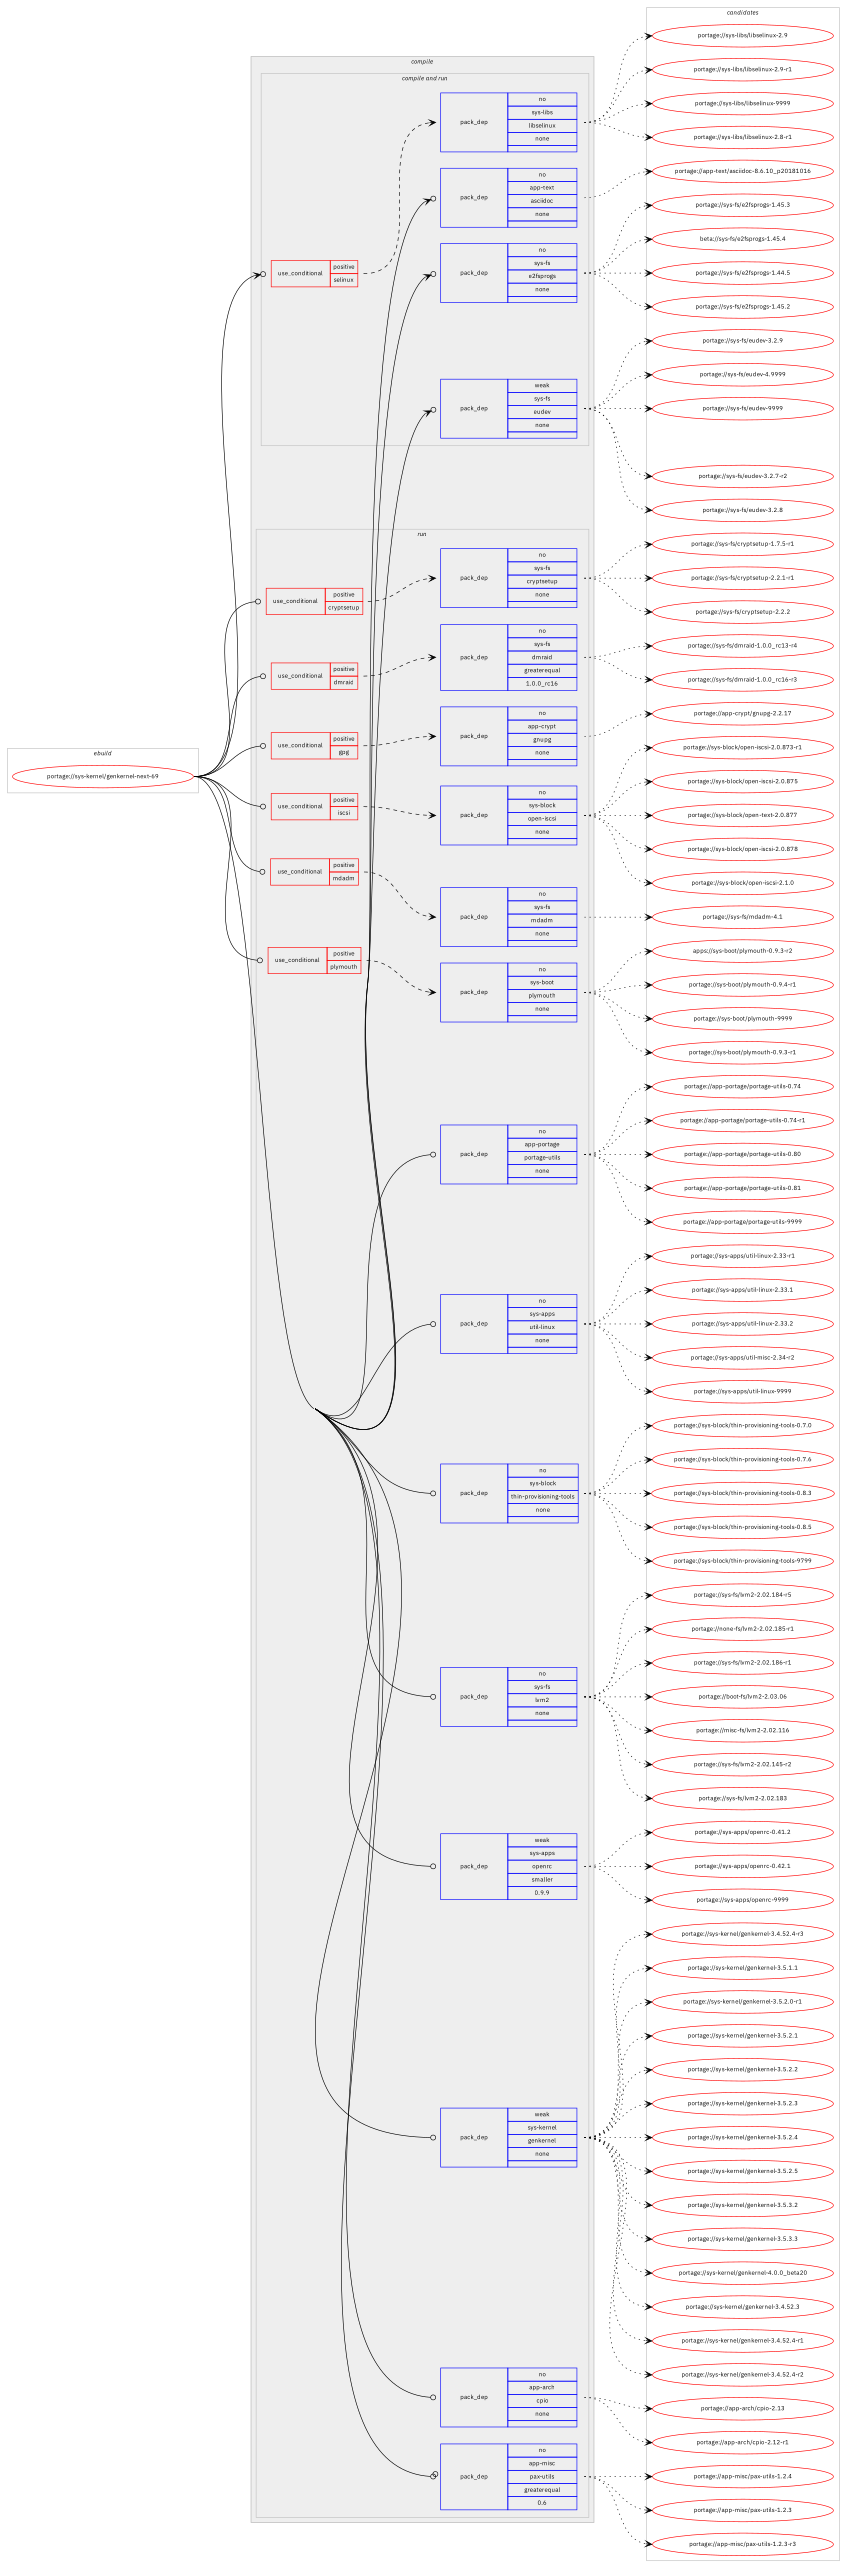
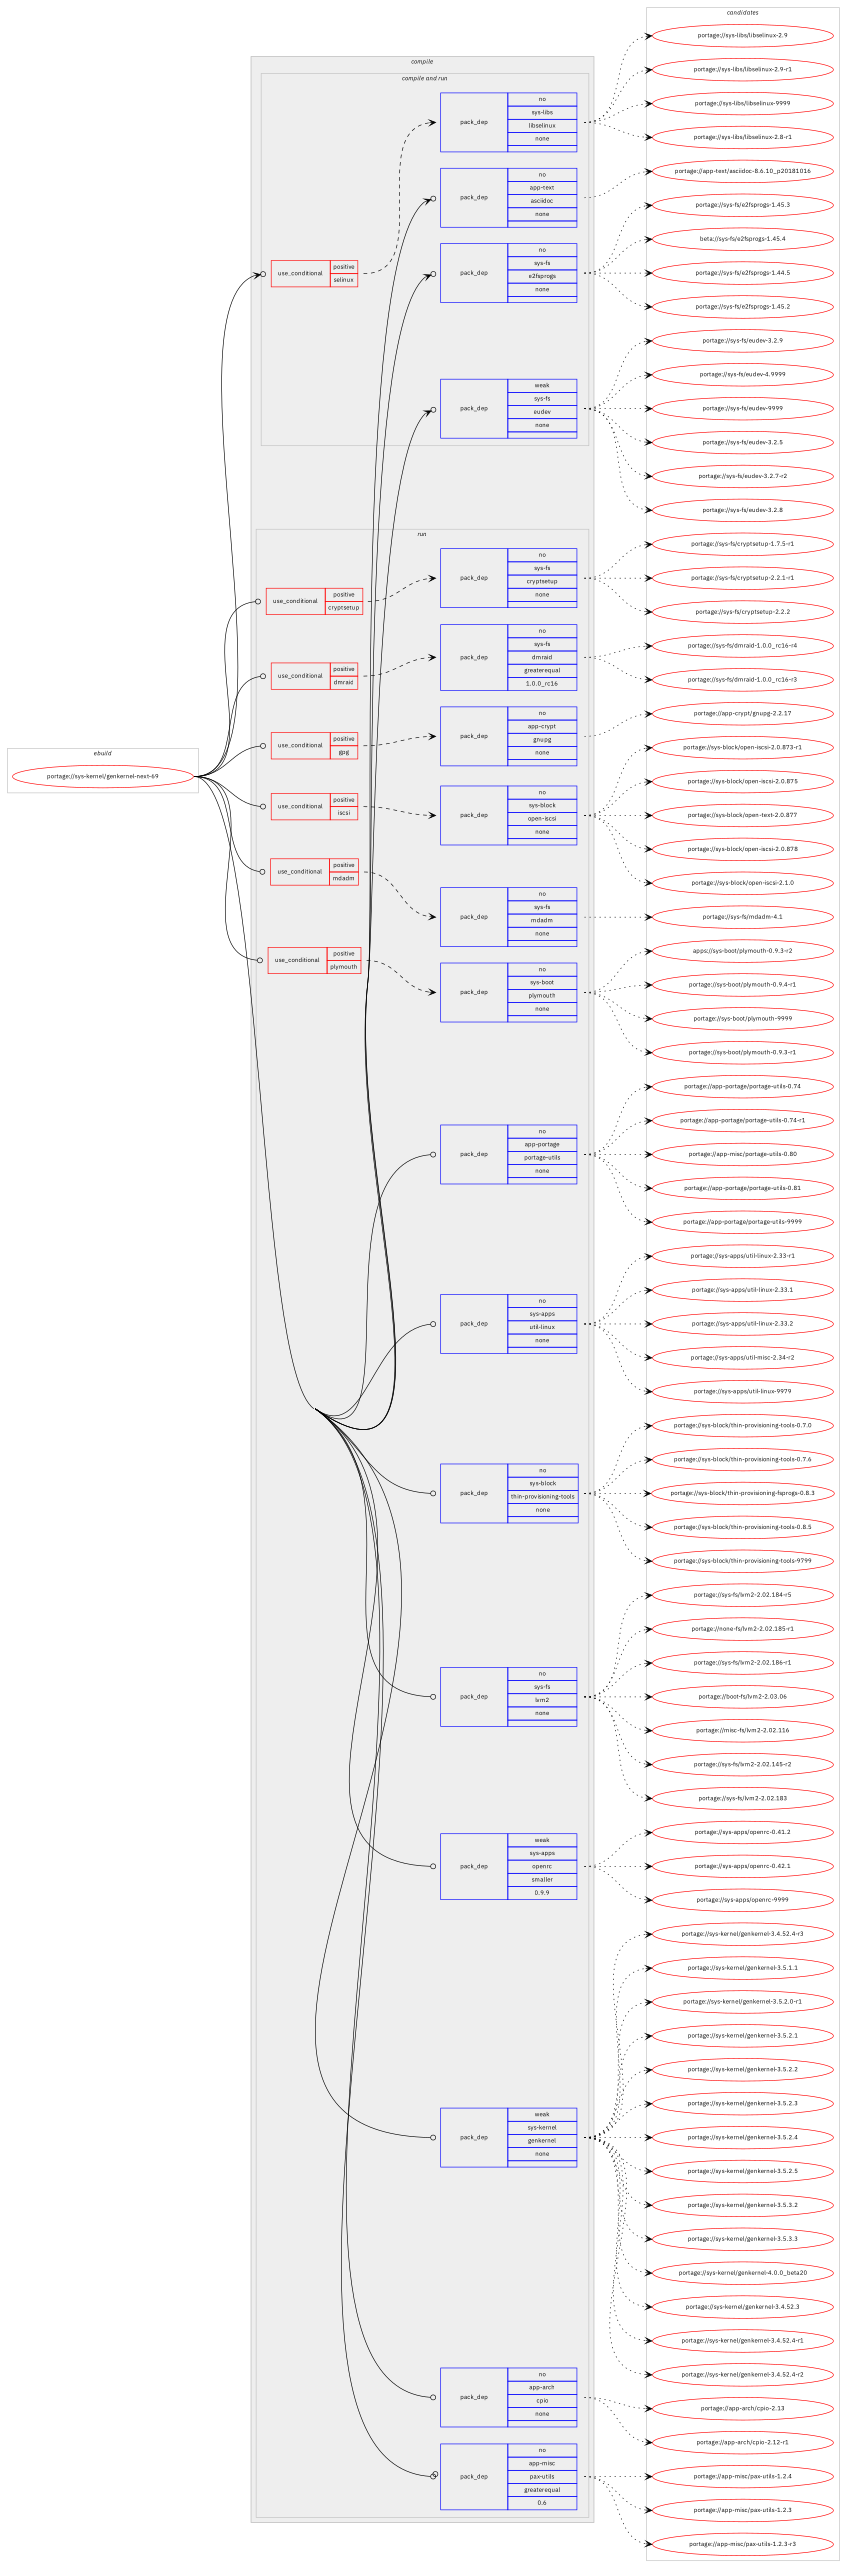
node "portage://sys-fs/eudev-3.2.5": added
node "portage://sys-fs/dmraid-1.0.0_rc13-r4": label "portage://sys-fs/dmraid-1.0.0_rc13-r4" -> "portage://sys-fs/dmraid-1.0.0_rc16-r4"
node "portage://app-portage/portage-utils-0.80": label "portage://app-portage/portage-utils-0.80" -> "portage://app-misc/portage-utils-0.80"
node "portage://sys-apps/util-linux-9999": label "portage://sys-apps/util-linux-9999" -> "portage://sys-apps/util-linux-9979"
node "portage://sys-block/thin-provisioning-tools-0.8.3": label "portage://sys-block/thin-provisioning-tools-0.8.3" -> "portage://sys-block/thin-provisioning-fsprogs-0.8.3"
